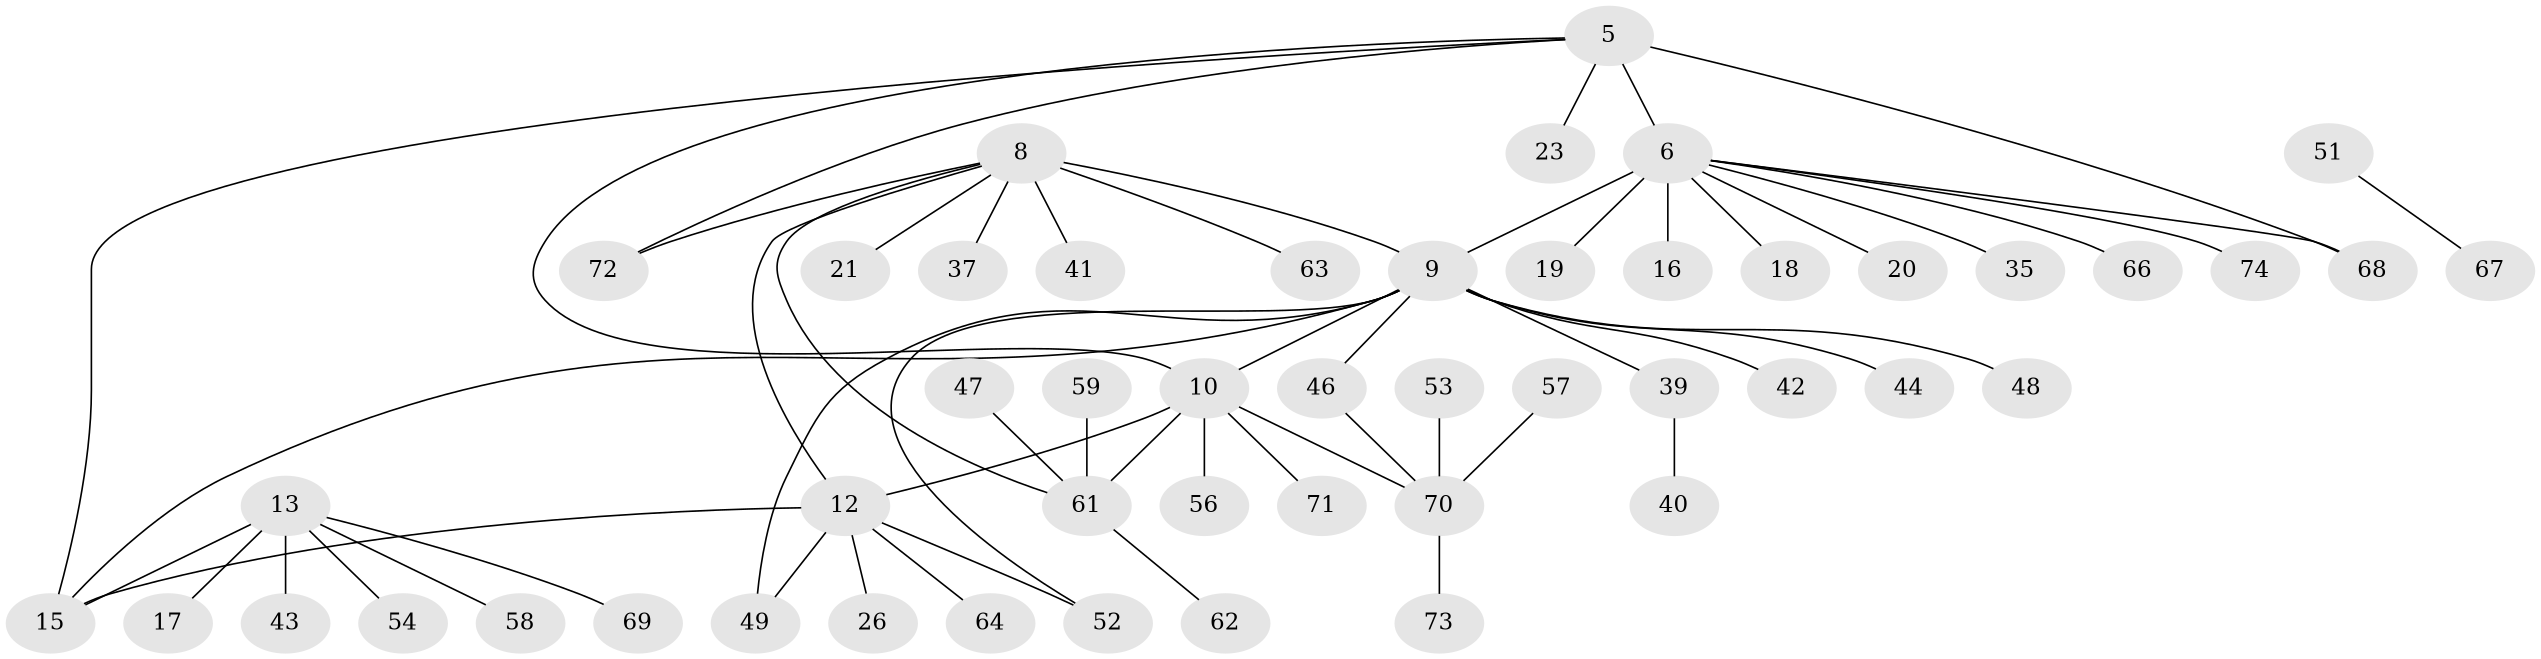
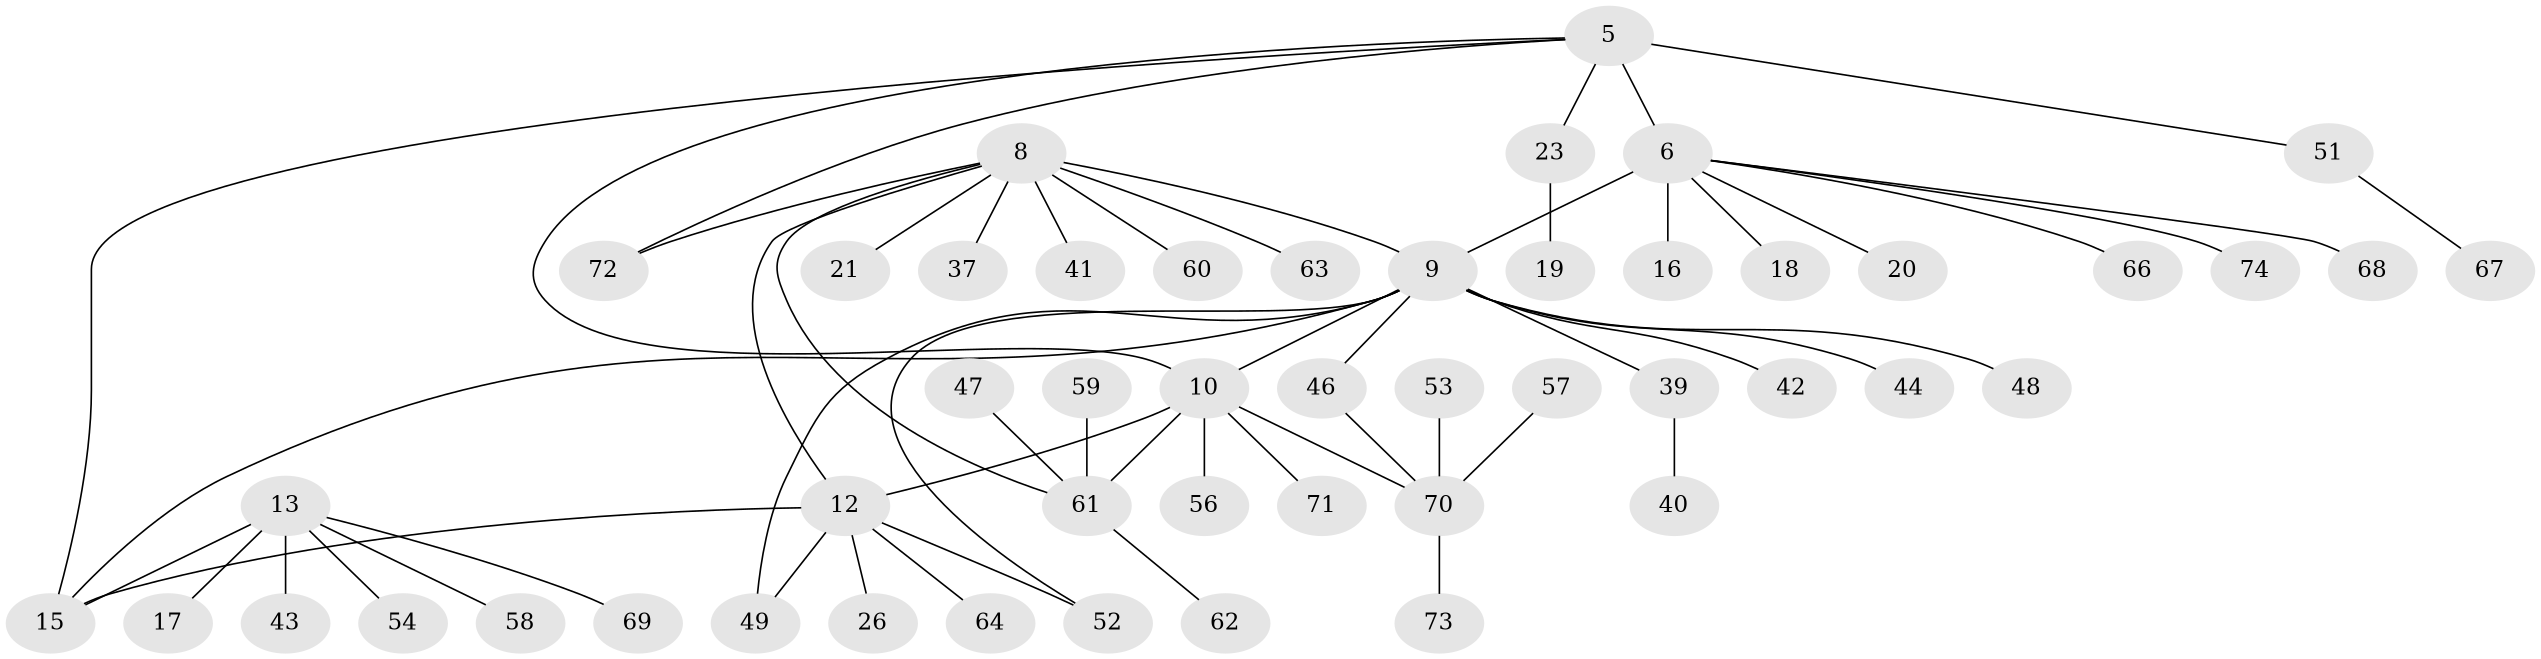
edge "5" -- "68": now "5" -- "51"
edge "6" -- "19": now "23" -- "19"
node "60": added
node "35": removed
